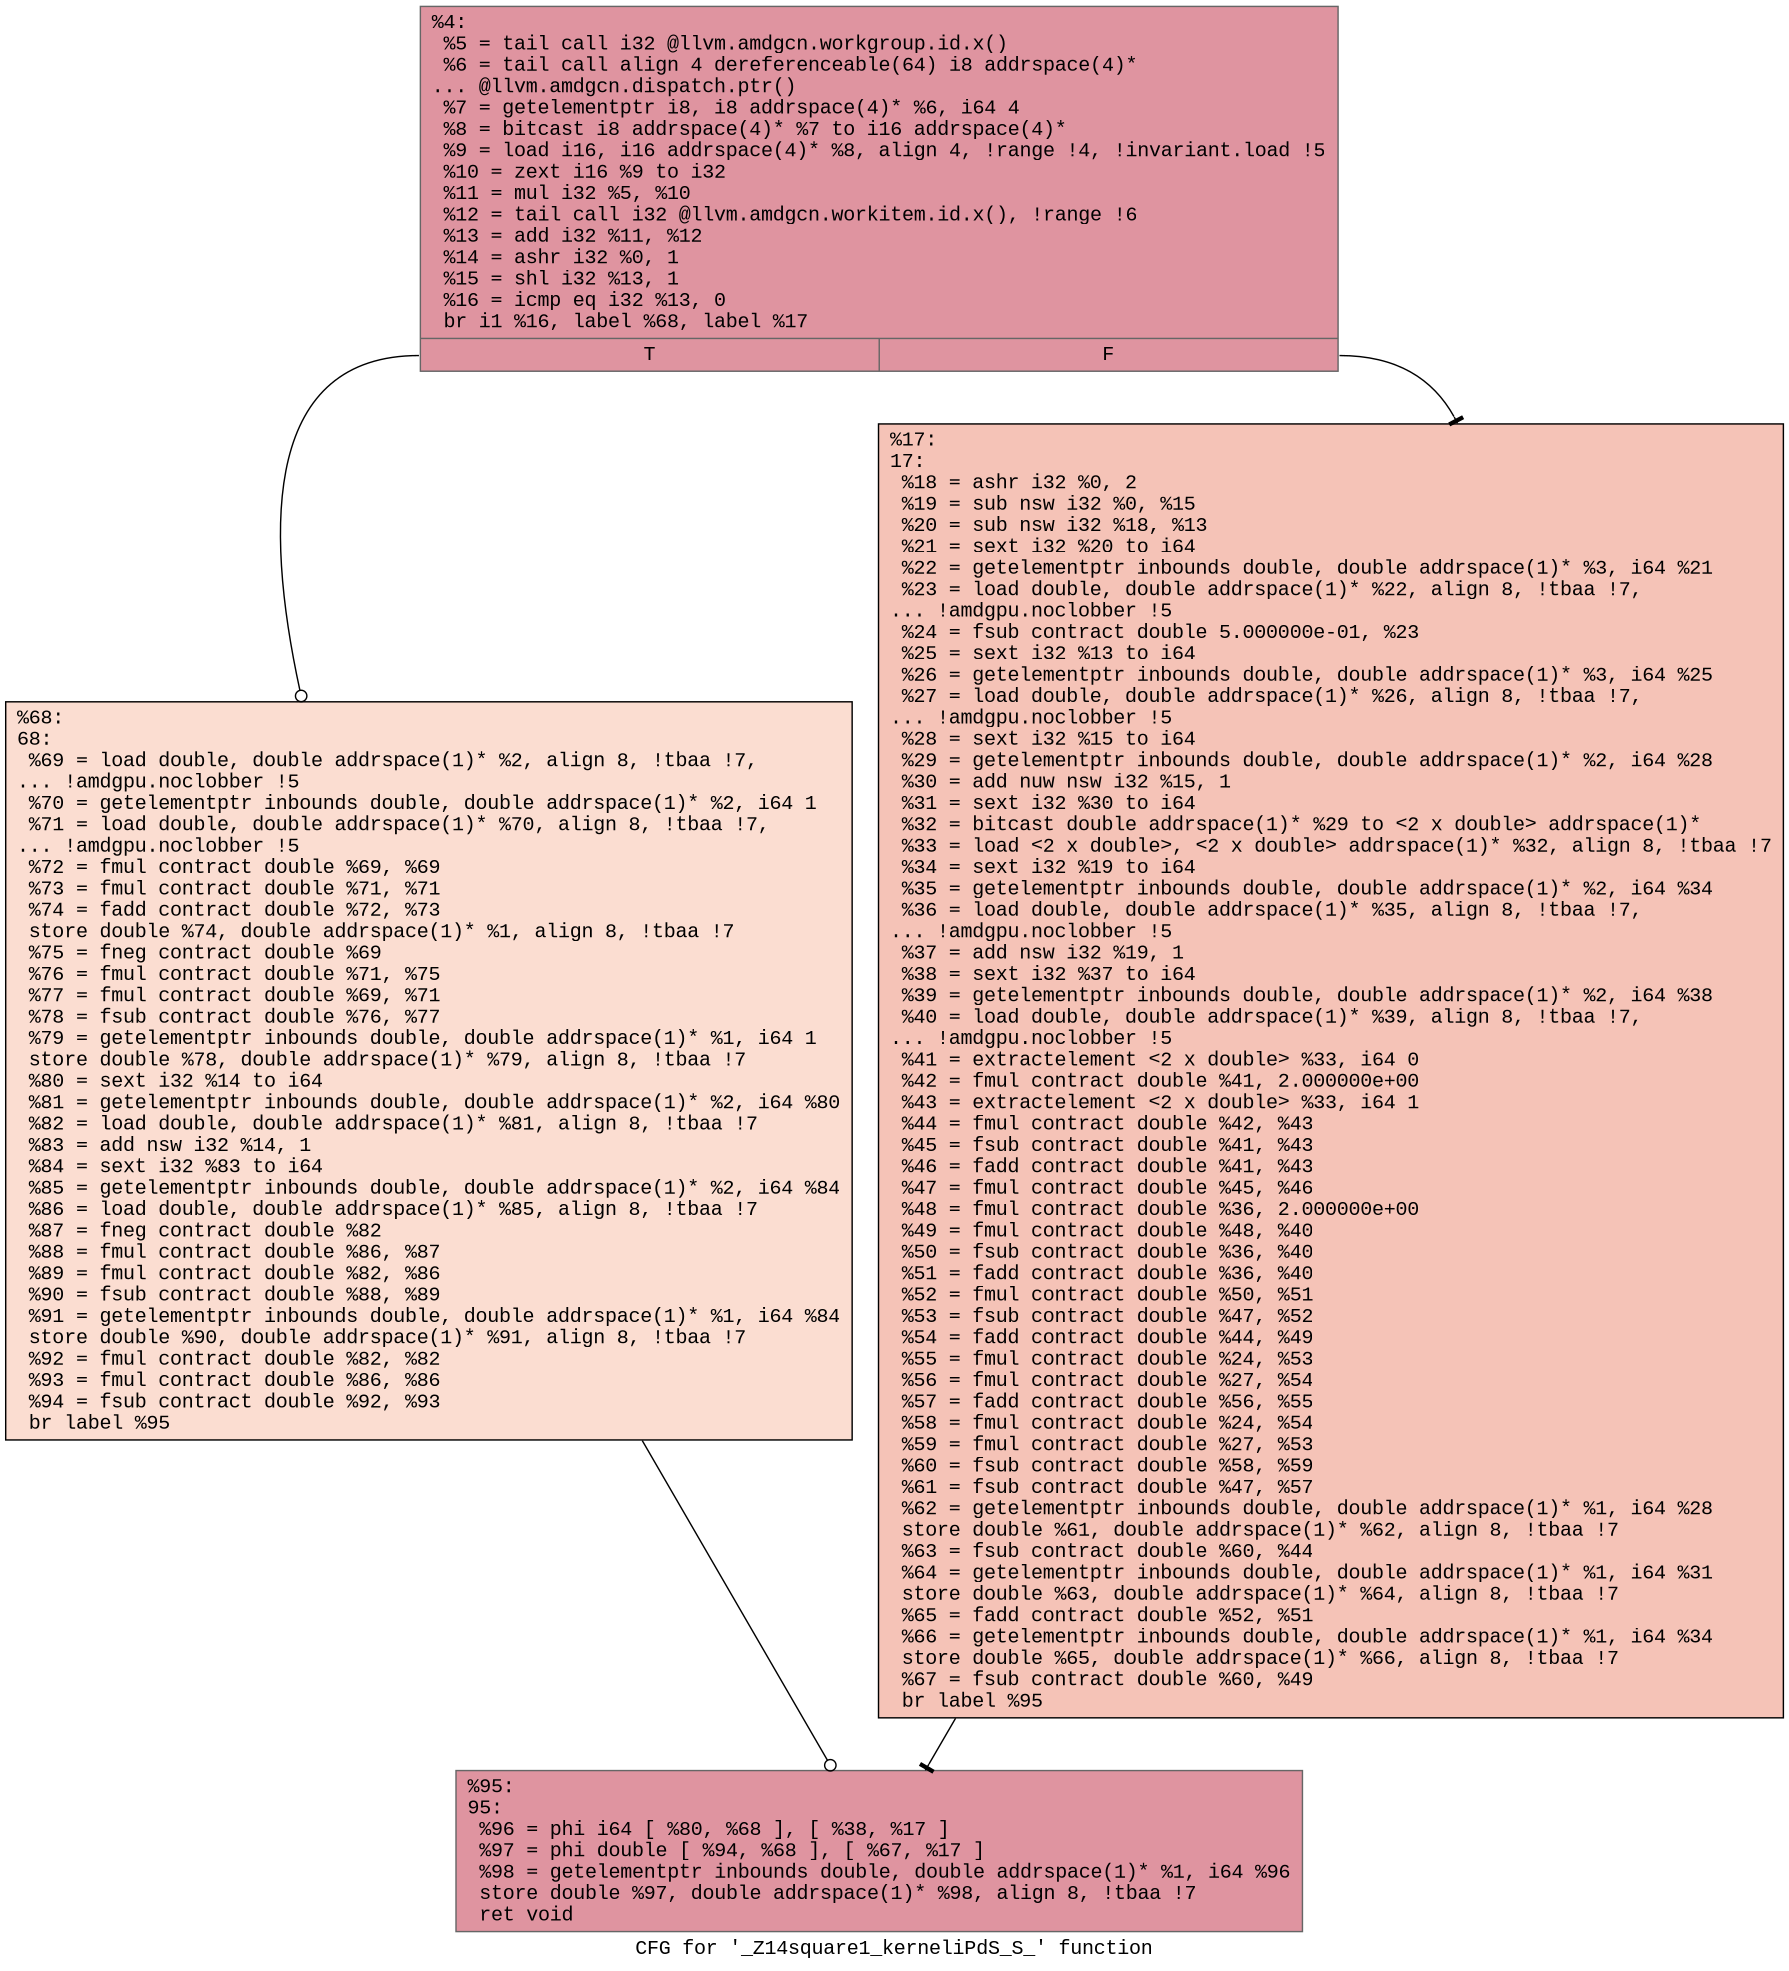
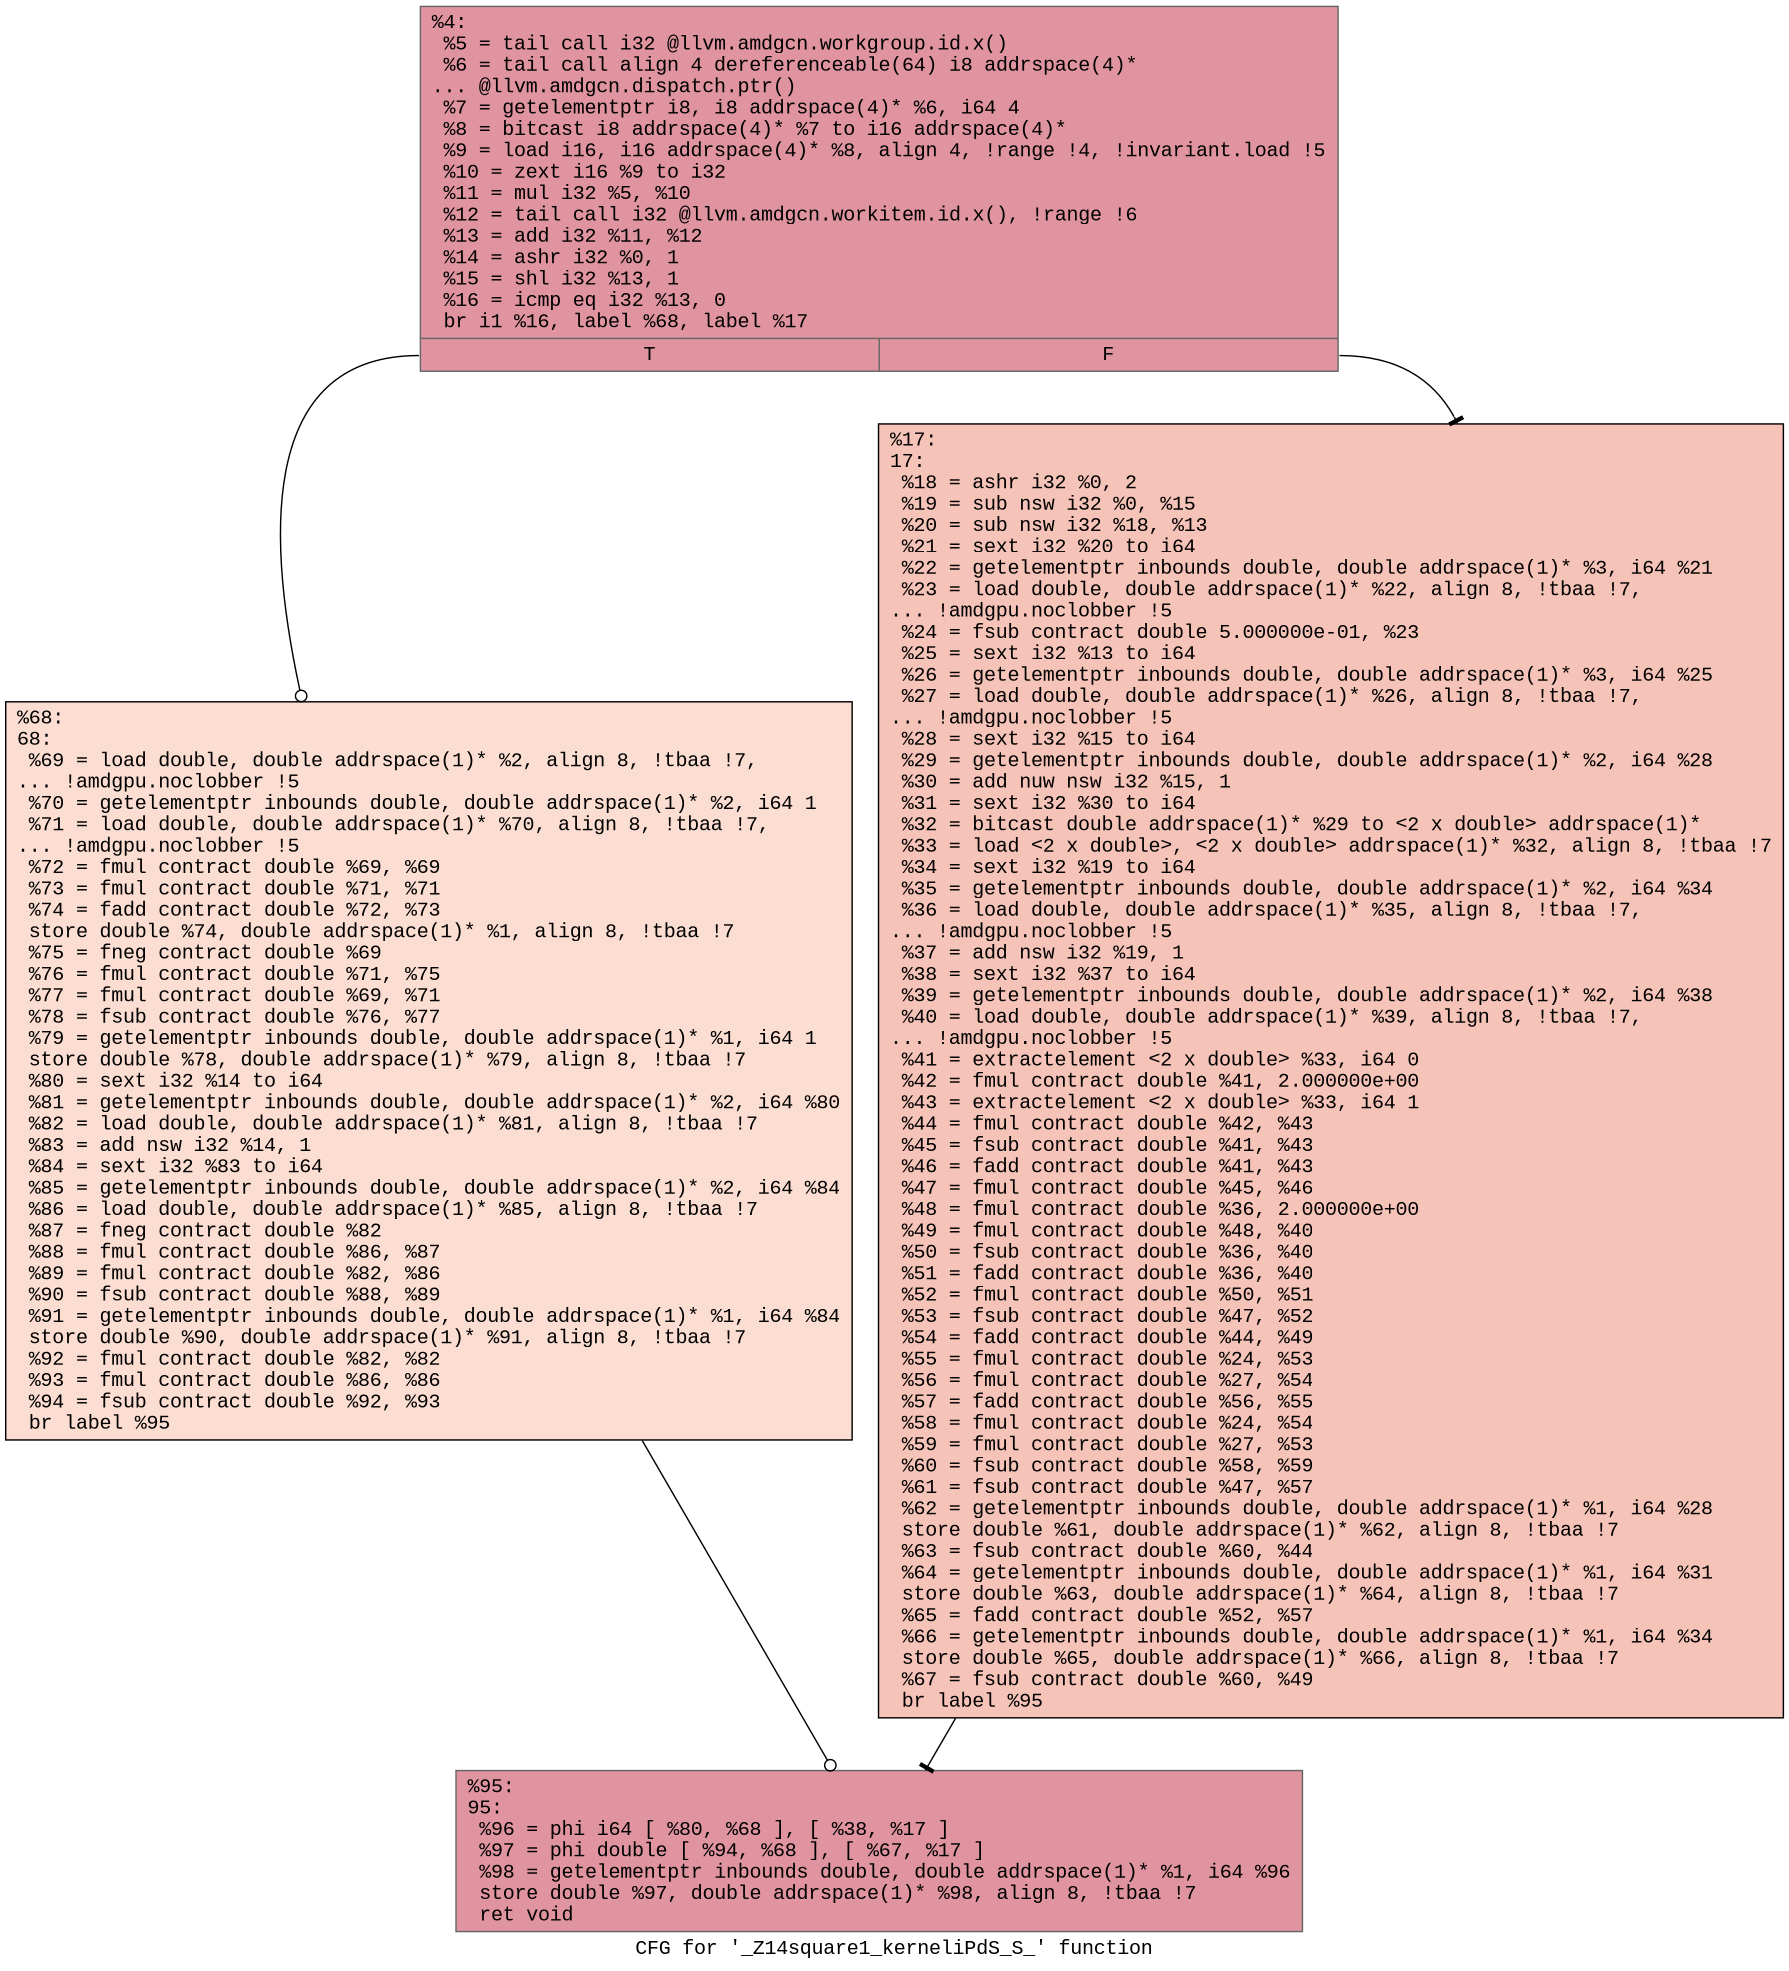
node "%17:": text "%65 = fadd contract double %52, %51" -> "%65 = fadd contract double %52, %57"
